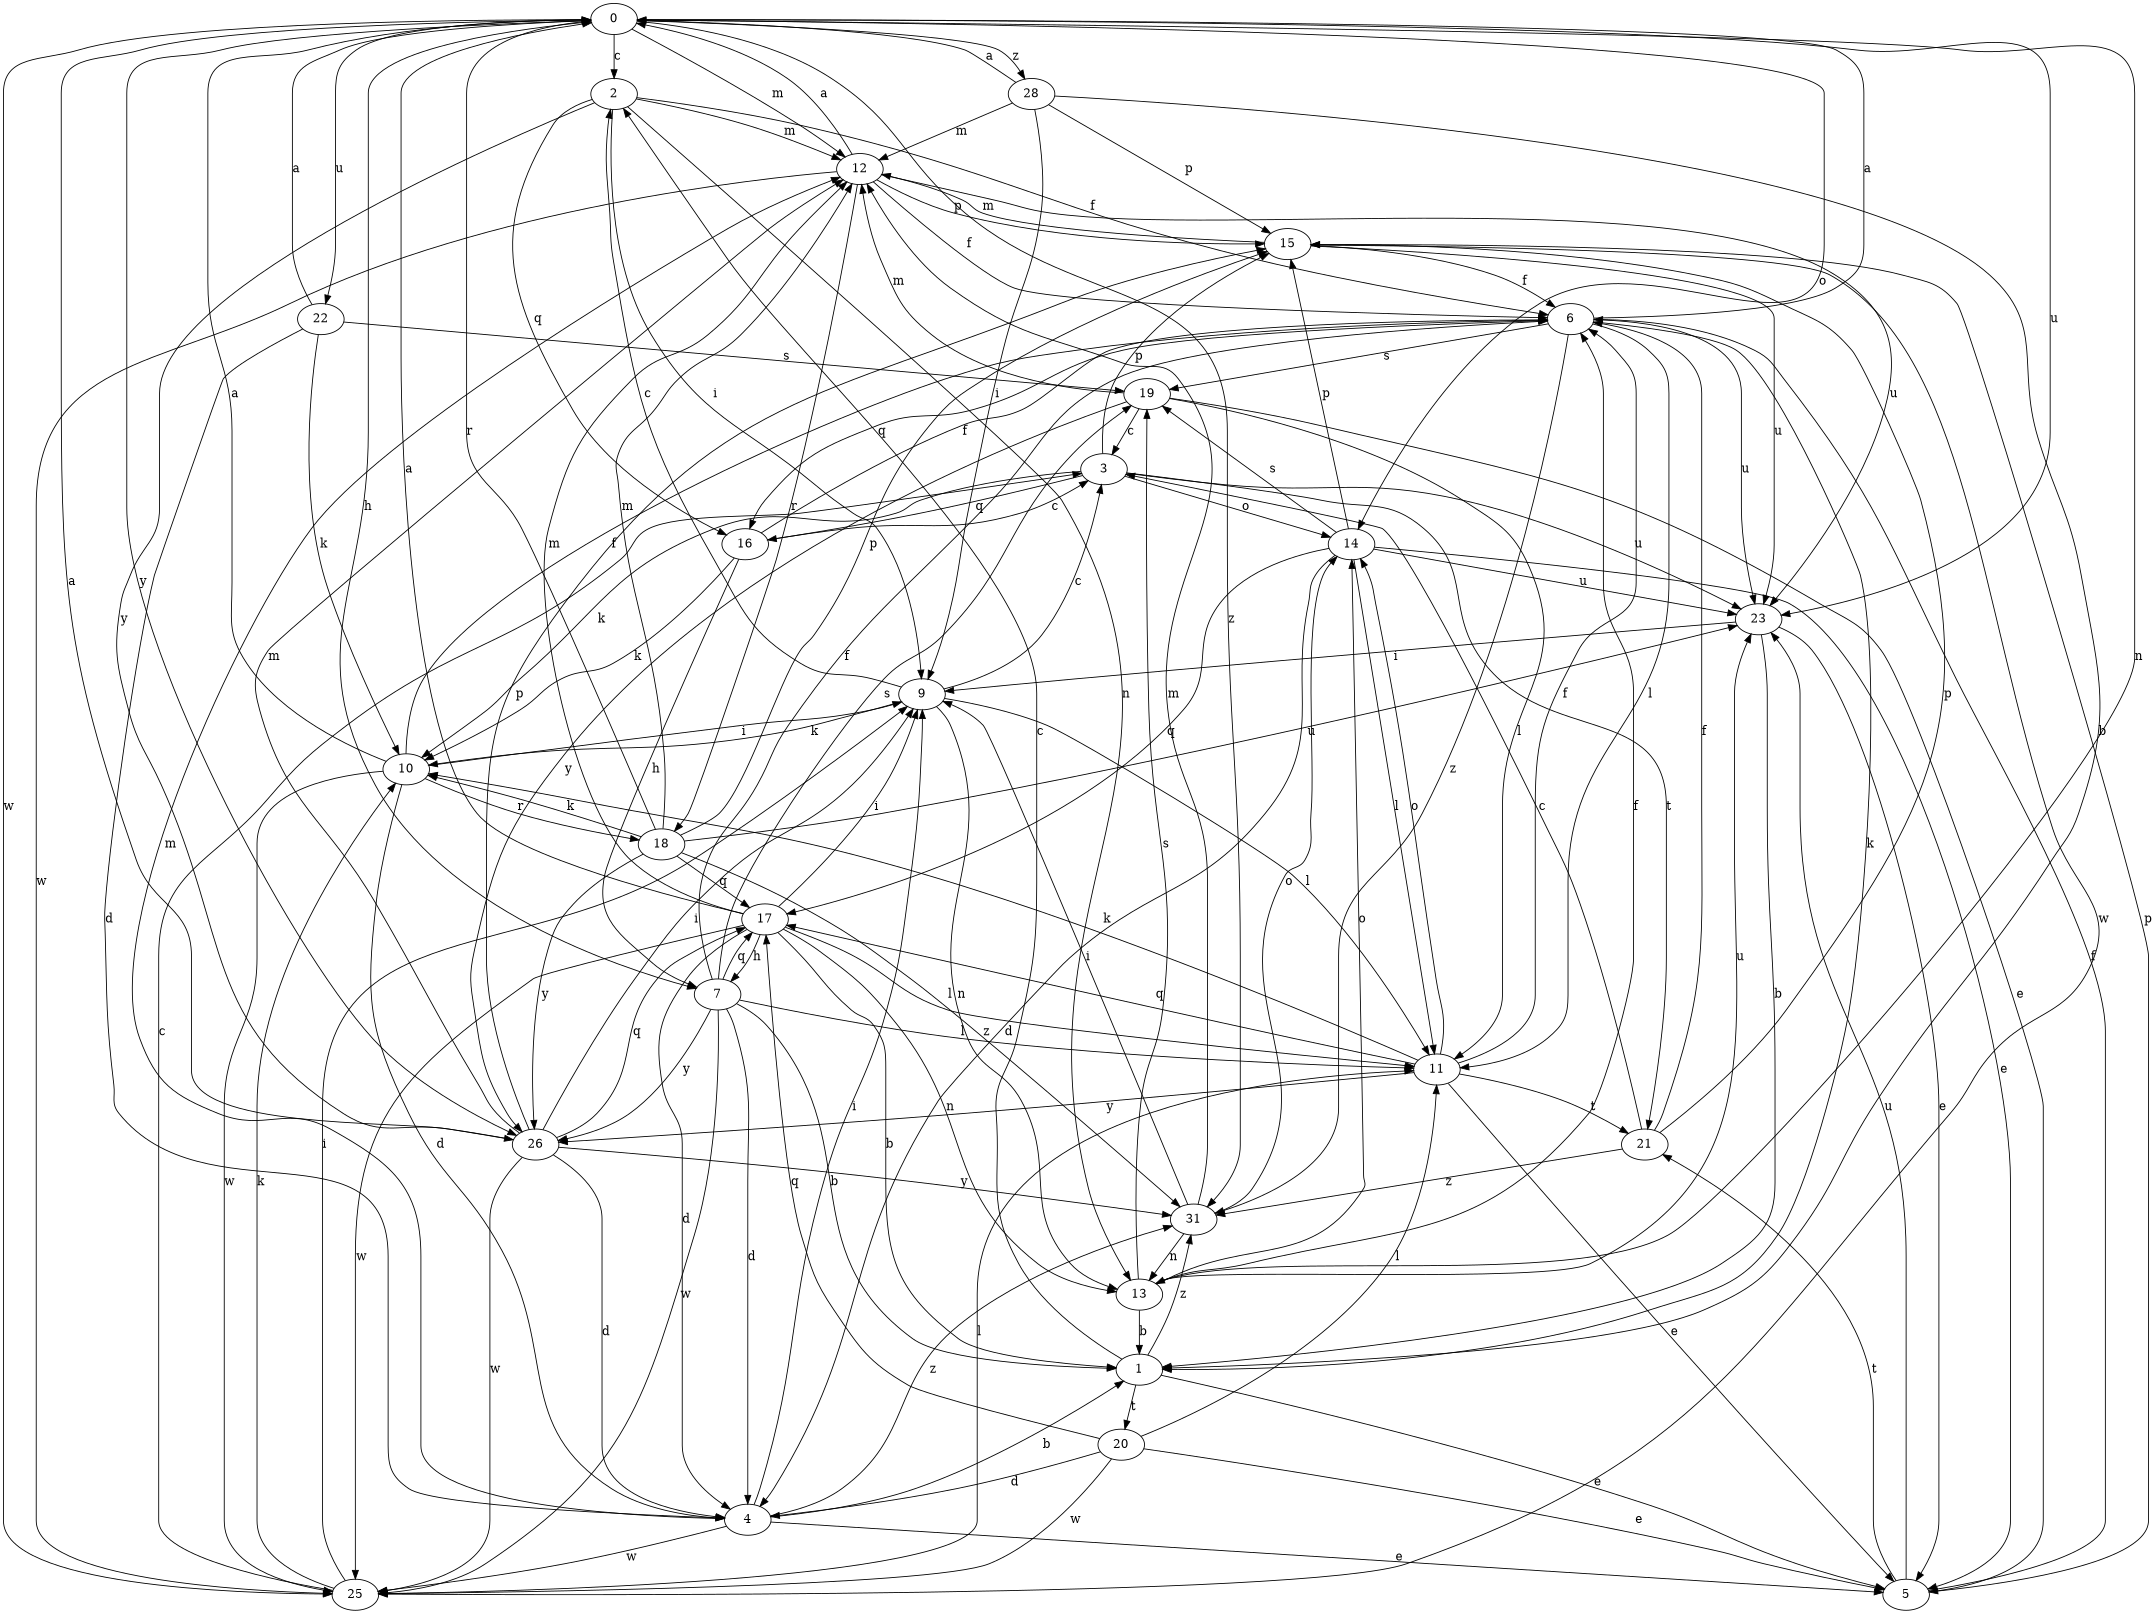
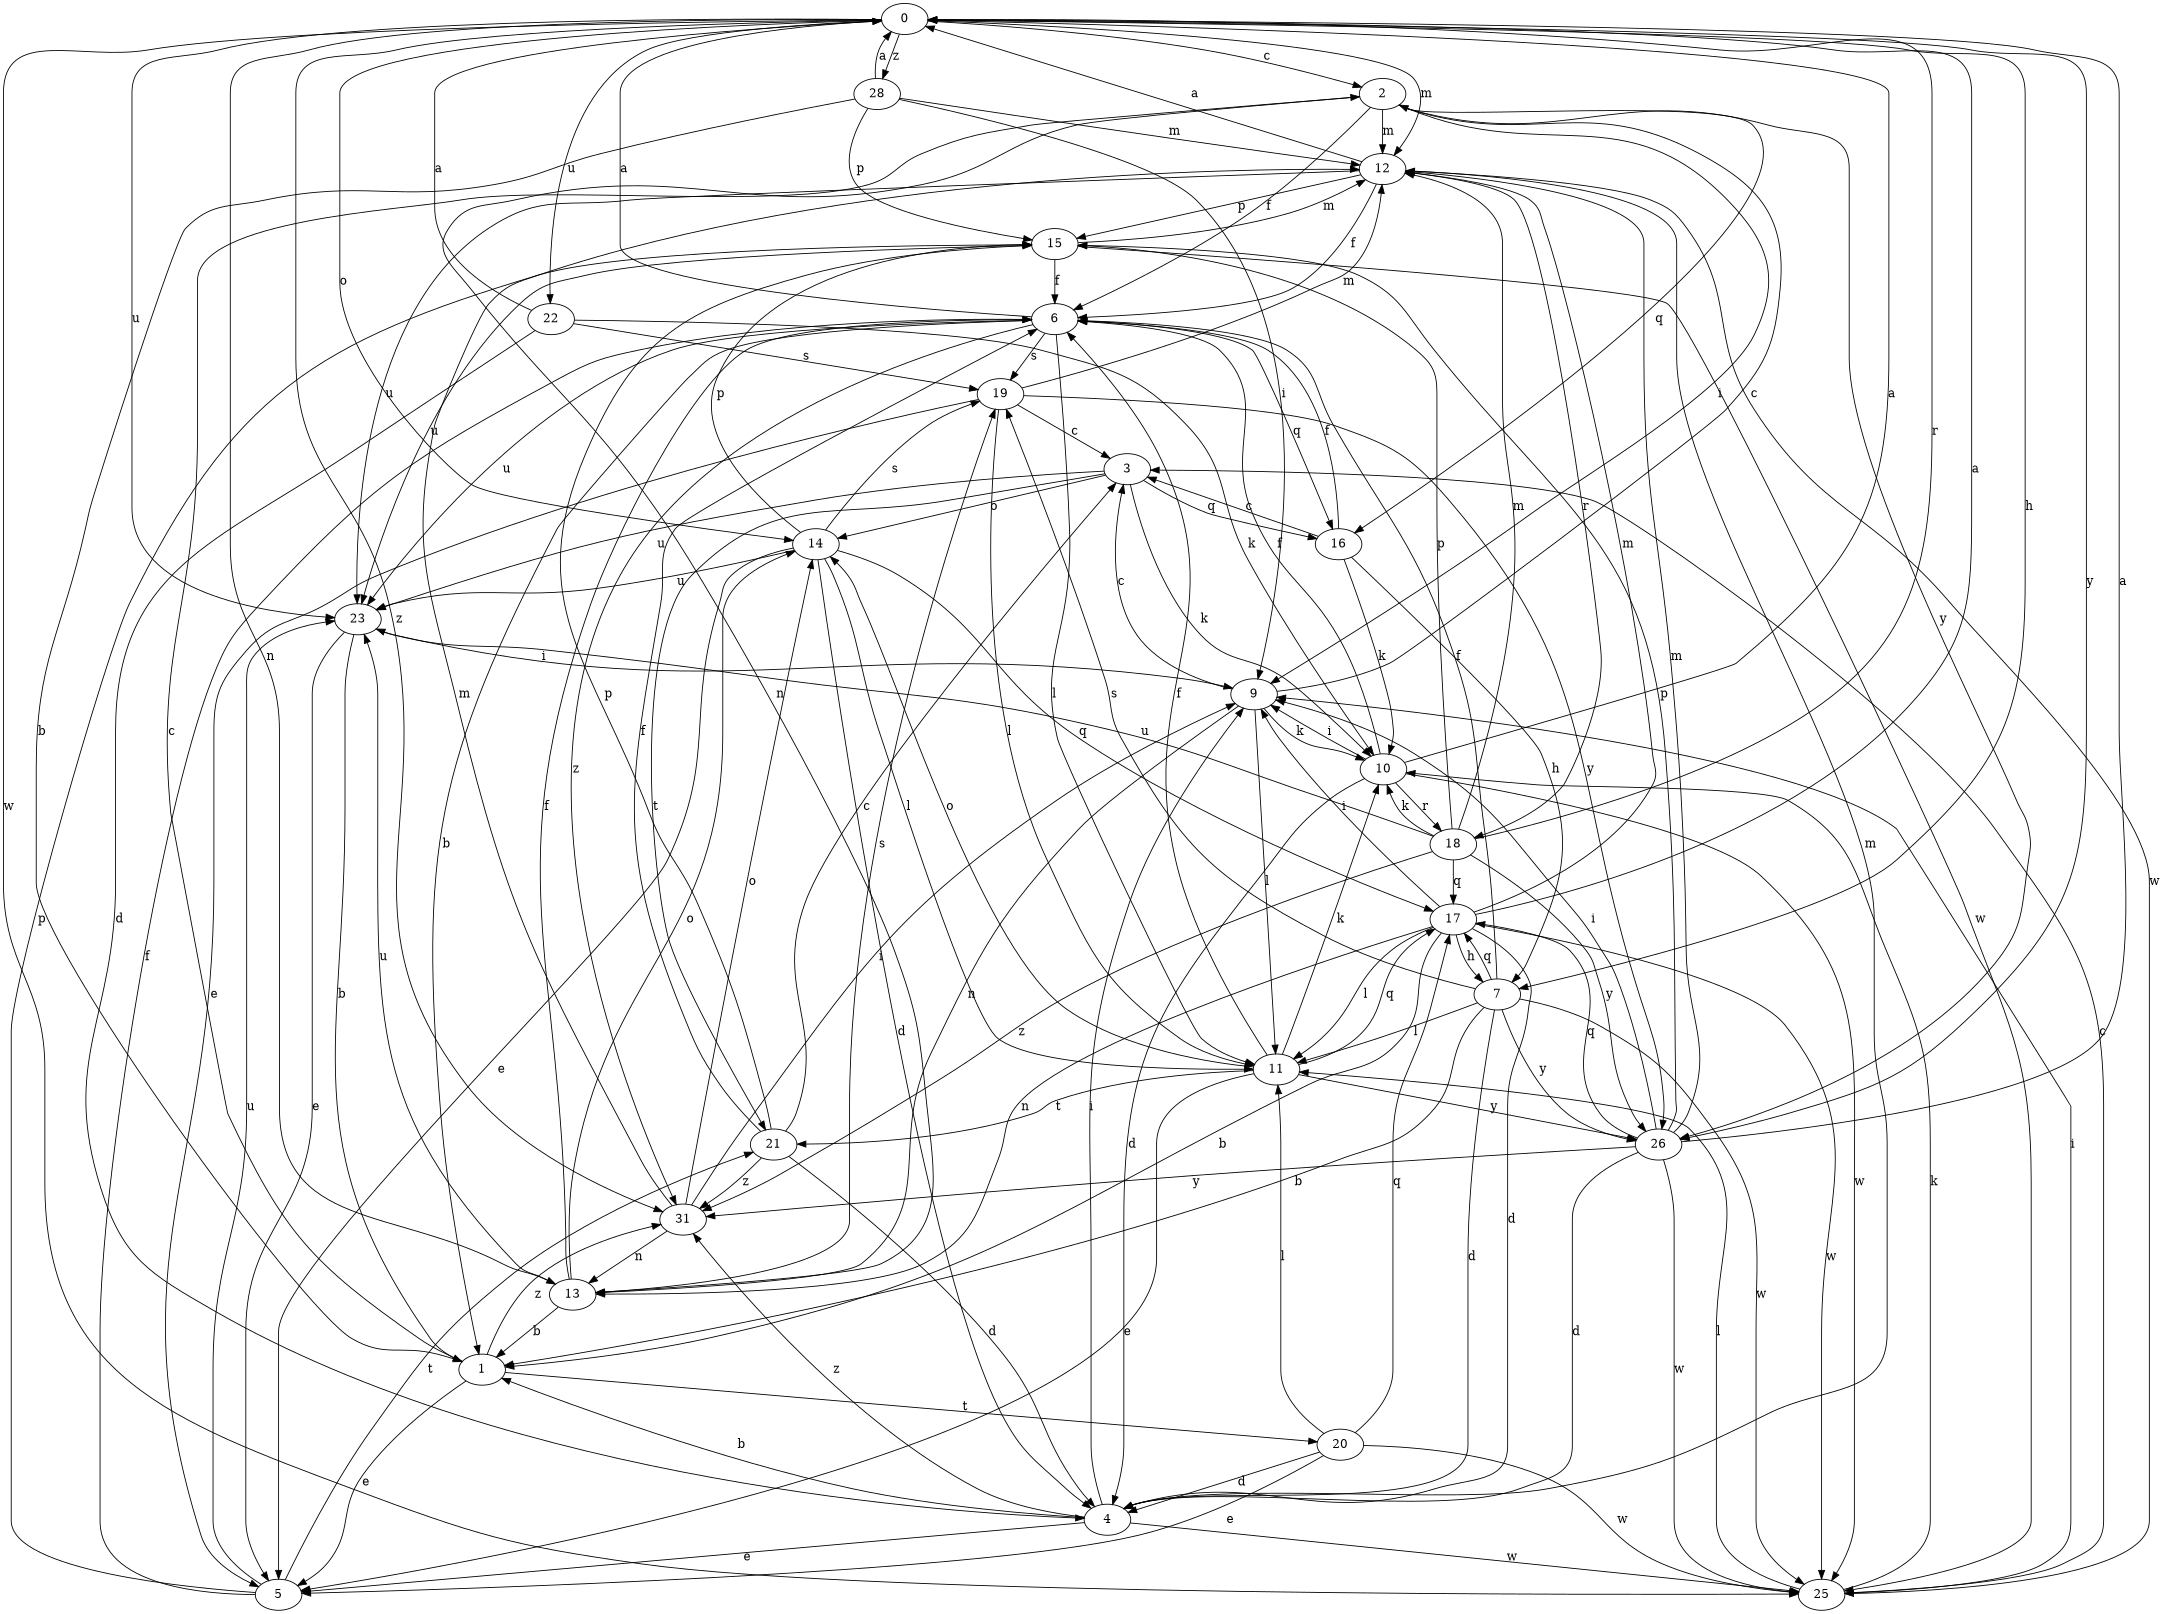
edge "3" -> "15": removed, label "p"
edge "6" -> "1": label "k" -> "b"
edge "21" -> "4": added, label "d"
